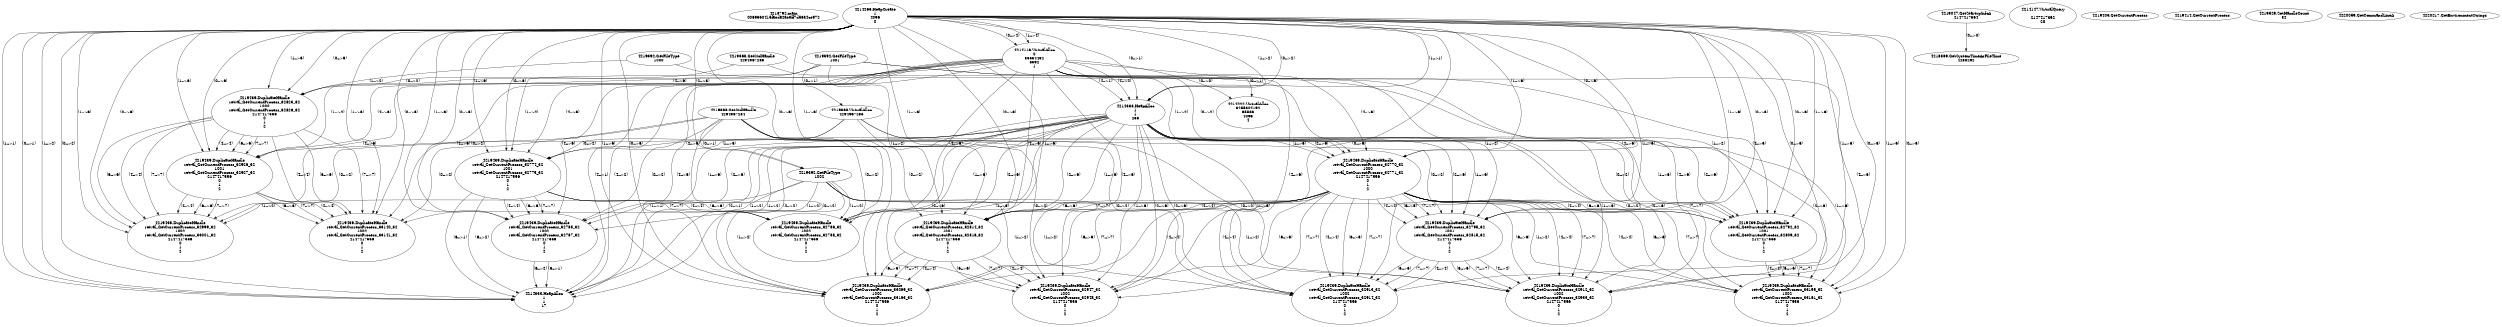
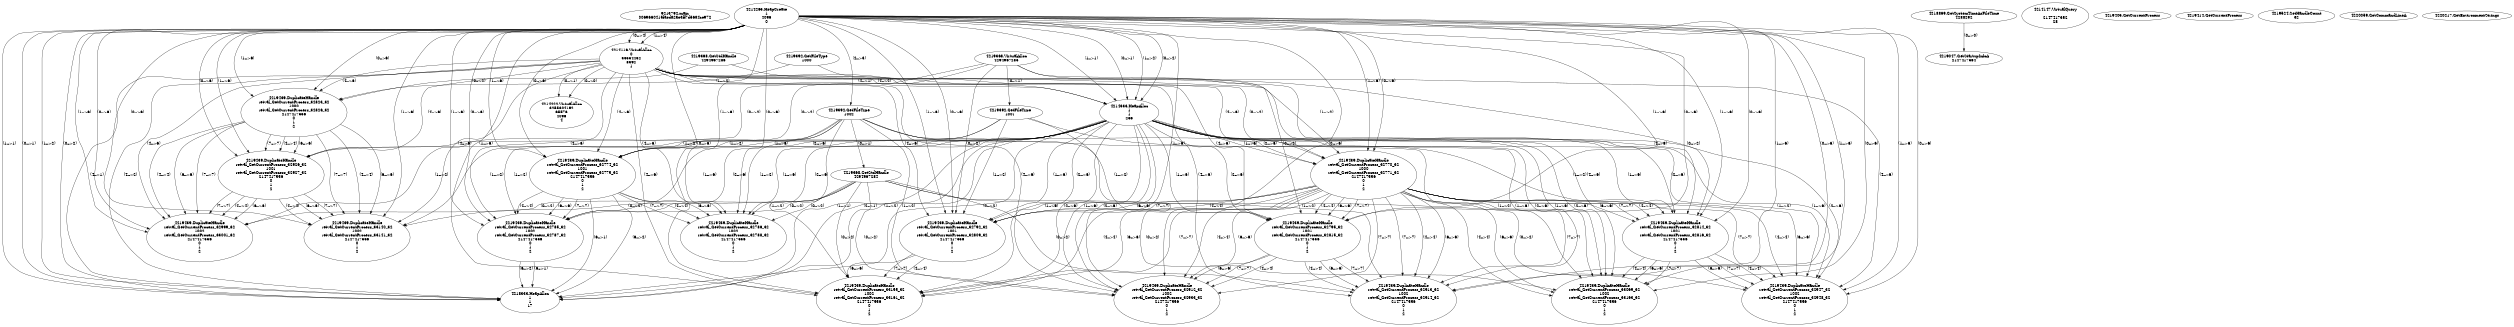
node "4213792.main 0069660415faeda2ae3ff7d56a4ce972": label "4213792.main 0069660415faeda2ae3ff7d56a4ce972" -> "9213792.main 0069660415faeda2ae3ff7d56a4ce972"
node "4219529.SetHandleCount 32": label "4219529.SetHandleCount 32" -> "4219524.SetHandleCount 32"
edge "4219047.GetStartupInfoA 2147417564" -> "4218869.GetSystemTimeAsFileTime 4288292": reversed
edge "4219392.GetFileType 1001" -> "4219368.VirtualAlloc 4294967285": reversed
node "4214222.VirtualAlloc 3255304192 65536 4096 4": label "4214222.VirtualAlloc 3255304192 65536 4096 4" -> "4214222.VirtualAlloc 3255304192 65576 4096 4"
edge "4219368.GetStdHandle 4294967284" -> "4219392.GetFileType 1002": reversed
node "4214333.HeapAlloc 1 1 17": label "4214333.HeapAlloc 1 1 17" -> "4218333.HeapAlloc 1 1 17"
